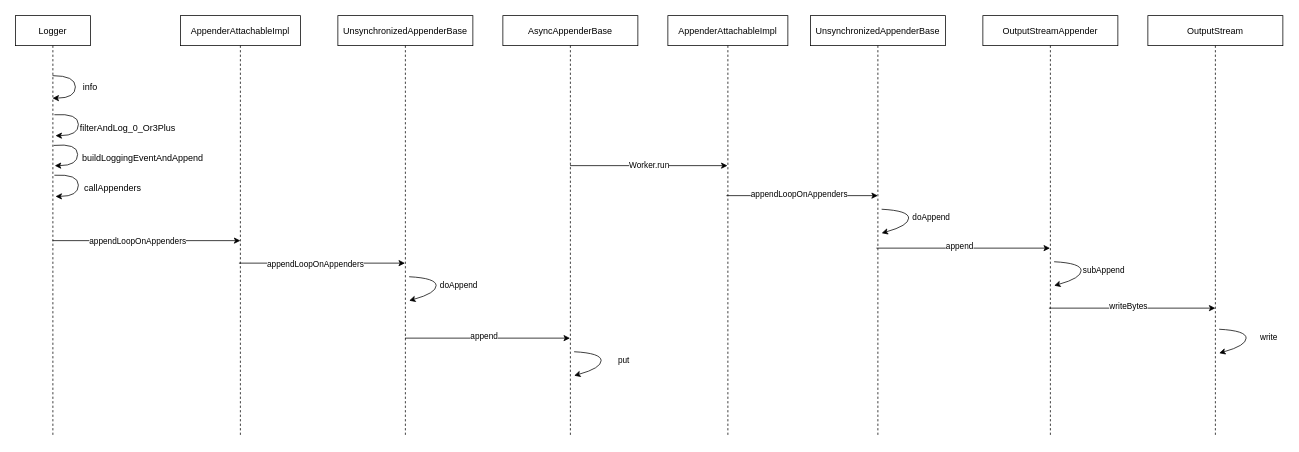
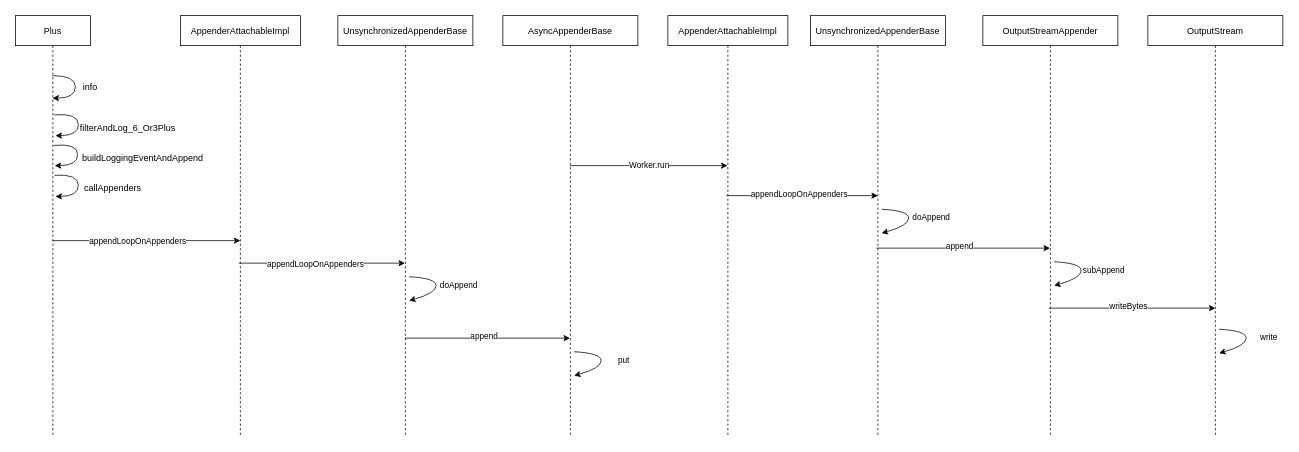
node "Logger": label "Logger" -> "Plus"
node "filterAndLog_0_Or3Plus": label "filterAndLog_0_Or3Plus" -> "filterAndLog_6_Or3Plus"
